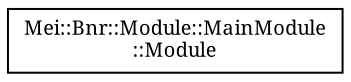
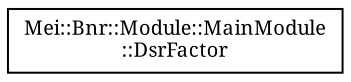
node "Mei::Bnr::Module::MainModule ::Module": label "Mei::Bnr::Module::MainModule ::Module" -> "Mei::Bnr::Module::MainModule ::DsrFactor"
